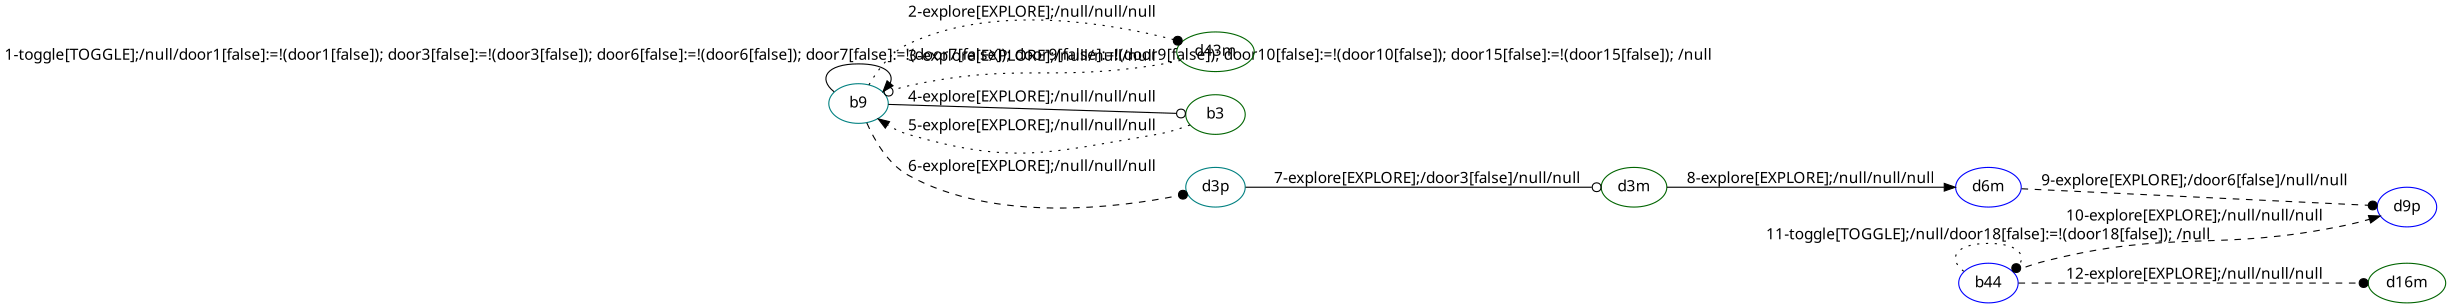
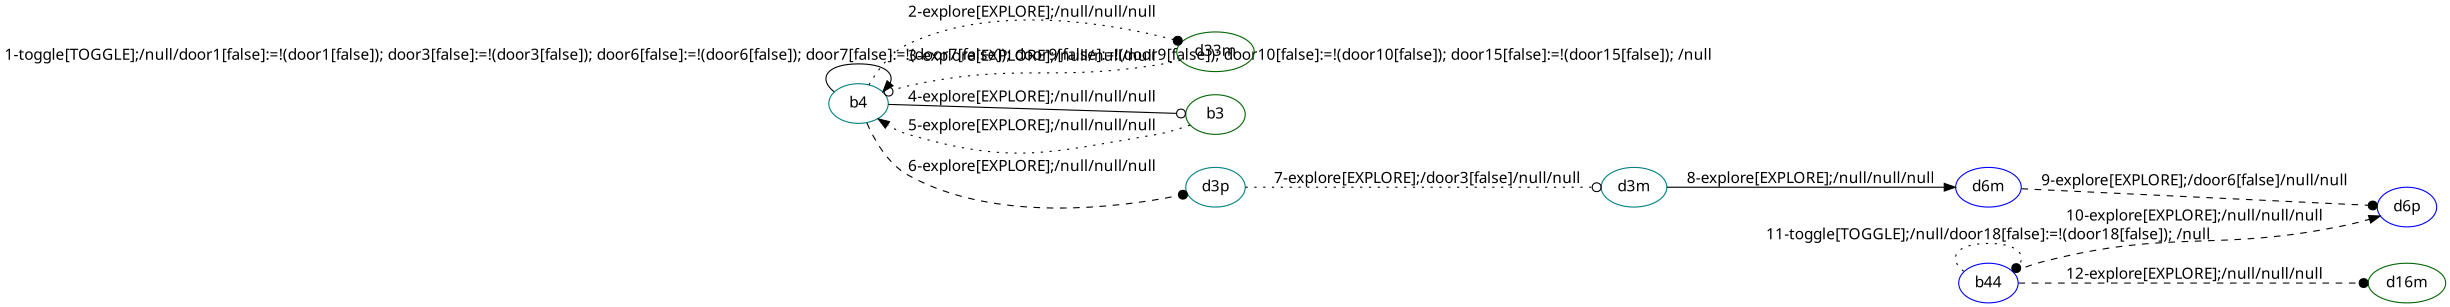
node "d43m": label "d43m" -> "d33m"
node "b9": label "b9" -> "b4"
edge "d3p" -> "d3m": style solid -> dotted
node "d3m": color darkgreen -> teal
node "d9p": label "d9p" -> "d6p"
